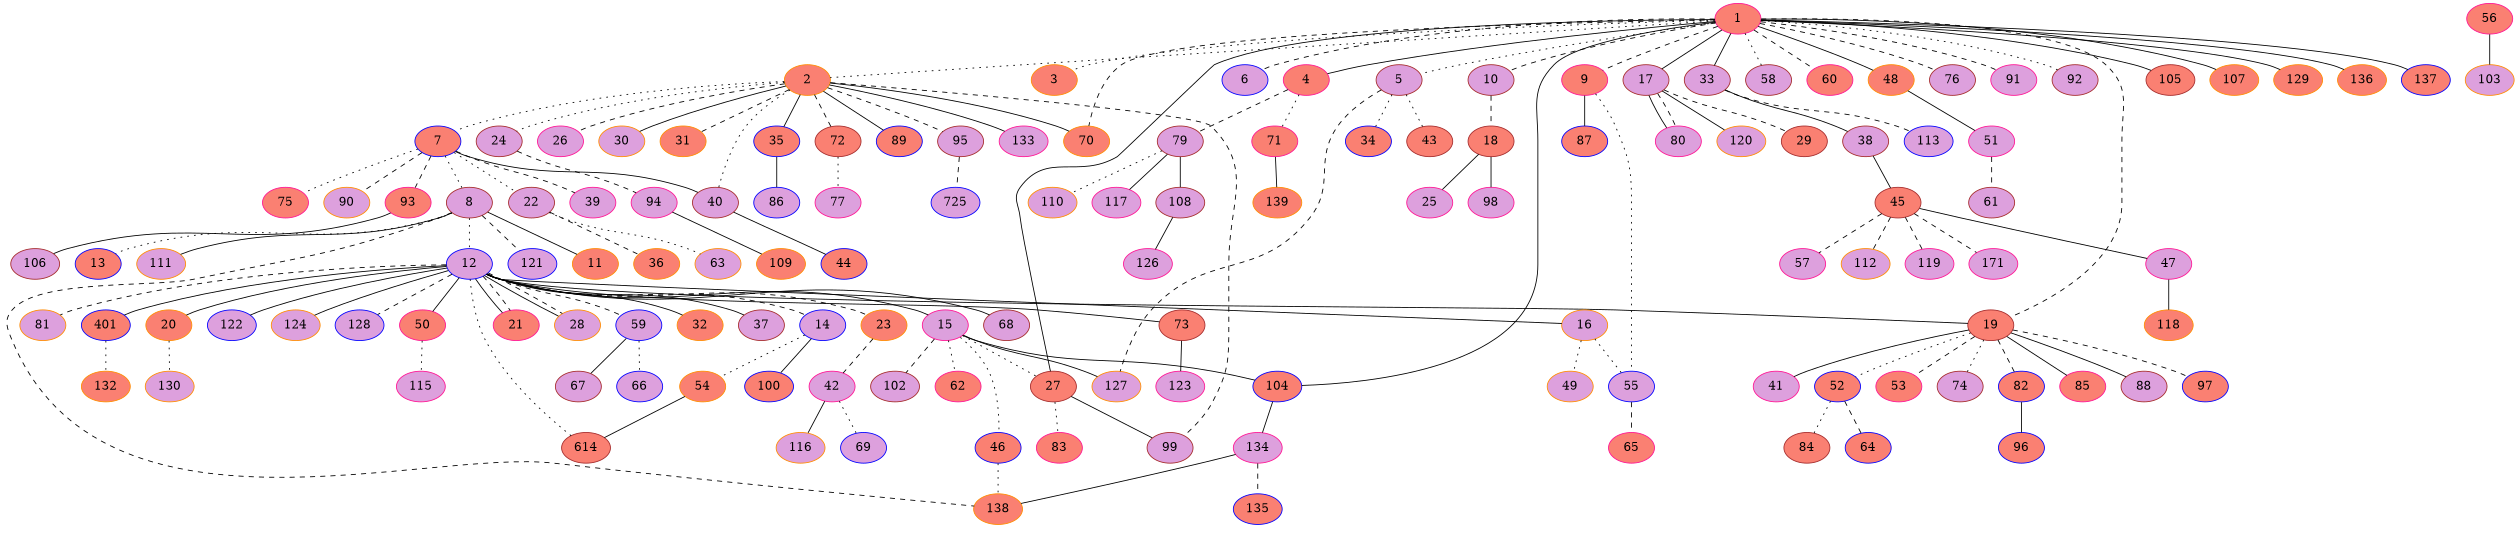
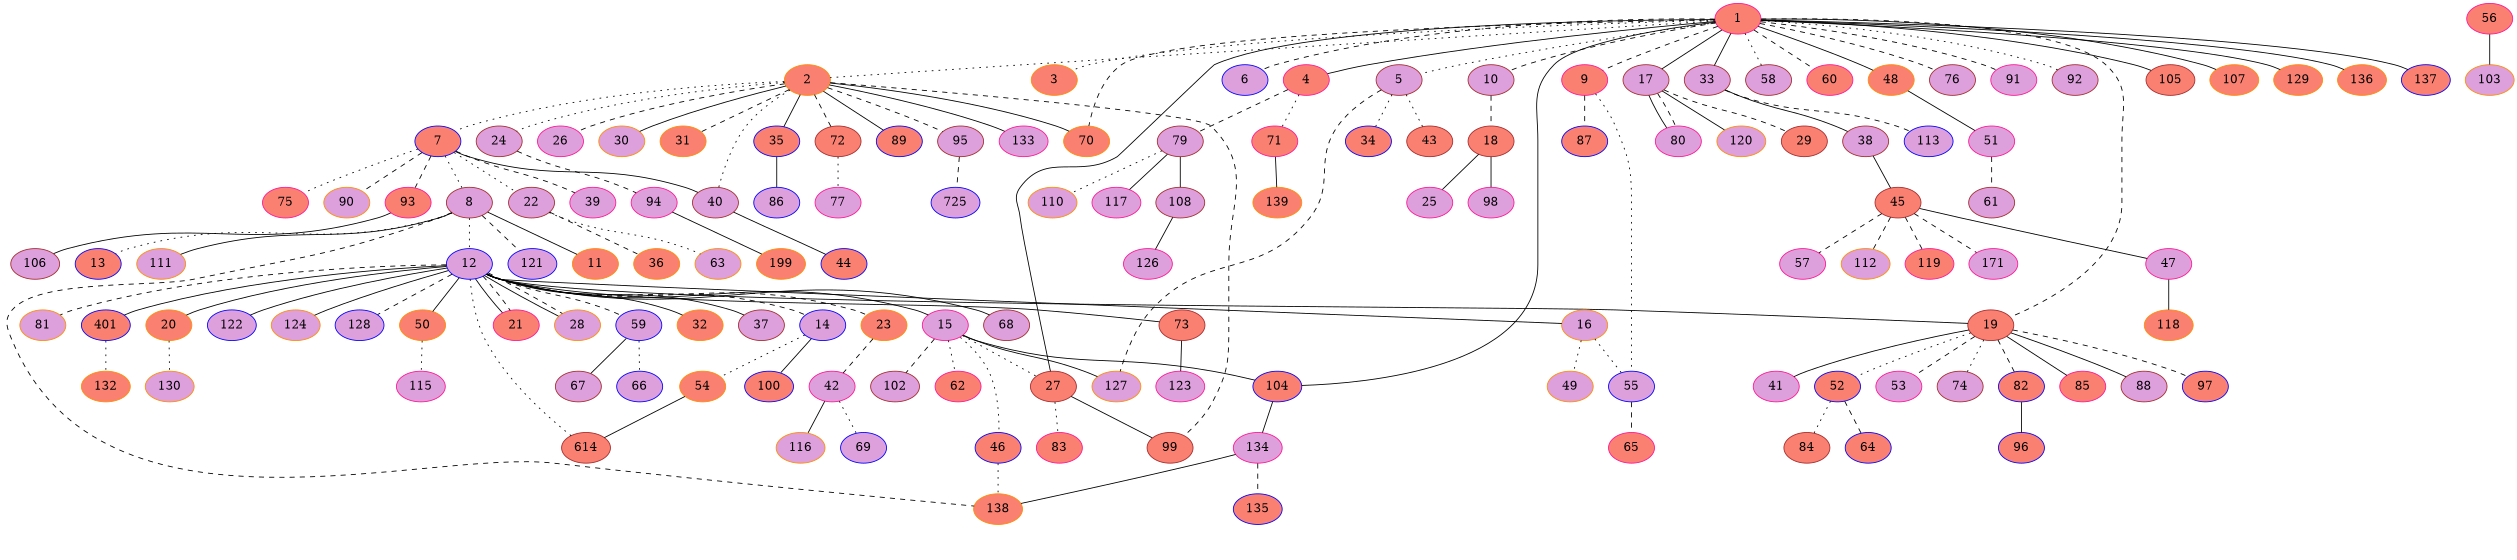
edge "9" -- "87": style solid -> dashed
node "109": label "109" -> "199"
node "119": fillcolor plum -> salmon
node "50": color deeppink -> darkorange
node "53": fillcolor salmon -> plum
node "99": fillcolor plum -> salmon
